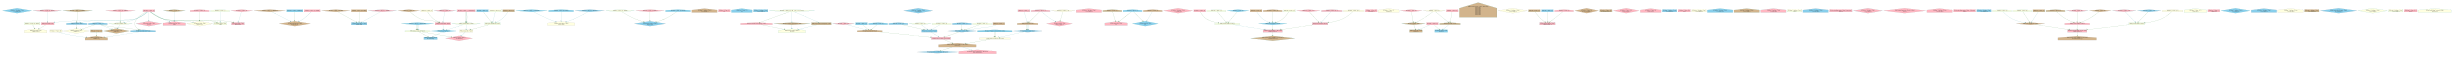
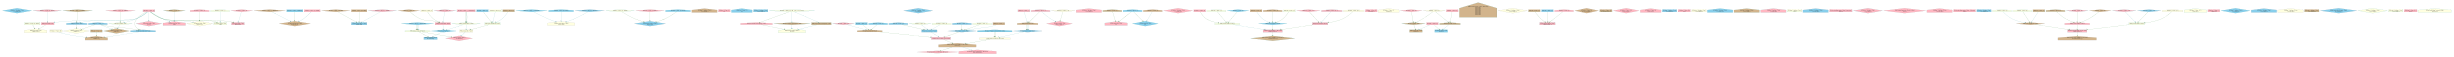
node "VFXExpressionInverseTRSMatrix Matrix4x4": fillcolor skyblue -> lightpink
